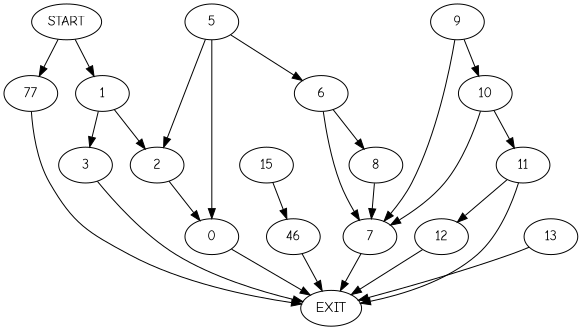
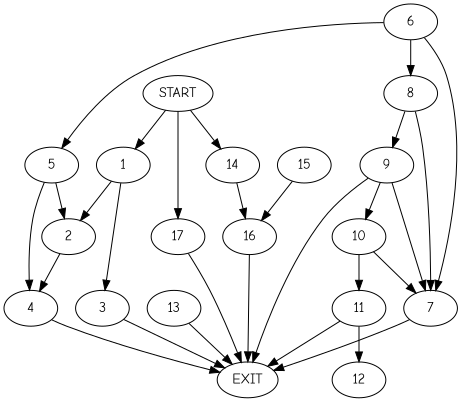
edge "5" -> "6": reversed
node "77": label "77" -> "17"
edge "8" -> "9": added
node "14": added
node "0": label "0" -> "4"
node "46": label "46" -> "16"
edge "12" -> "EXIT": now "9" -> "EXIT"
